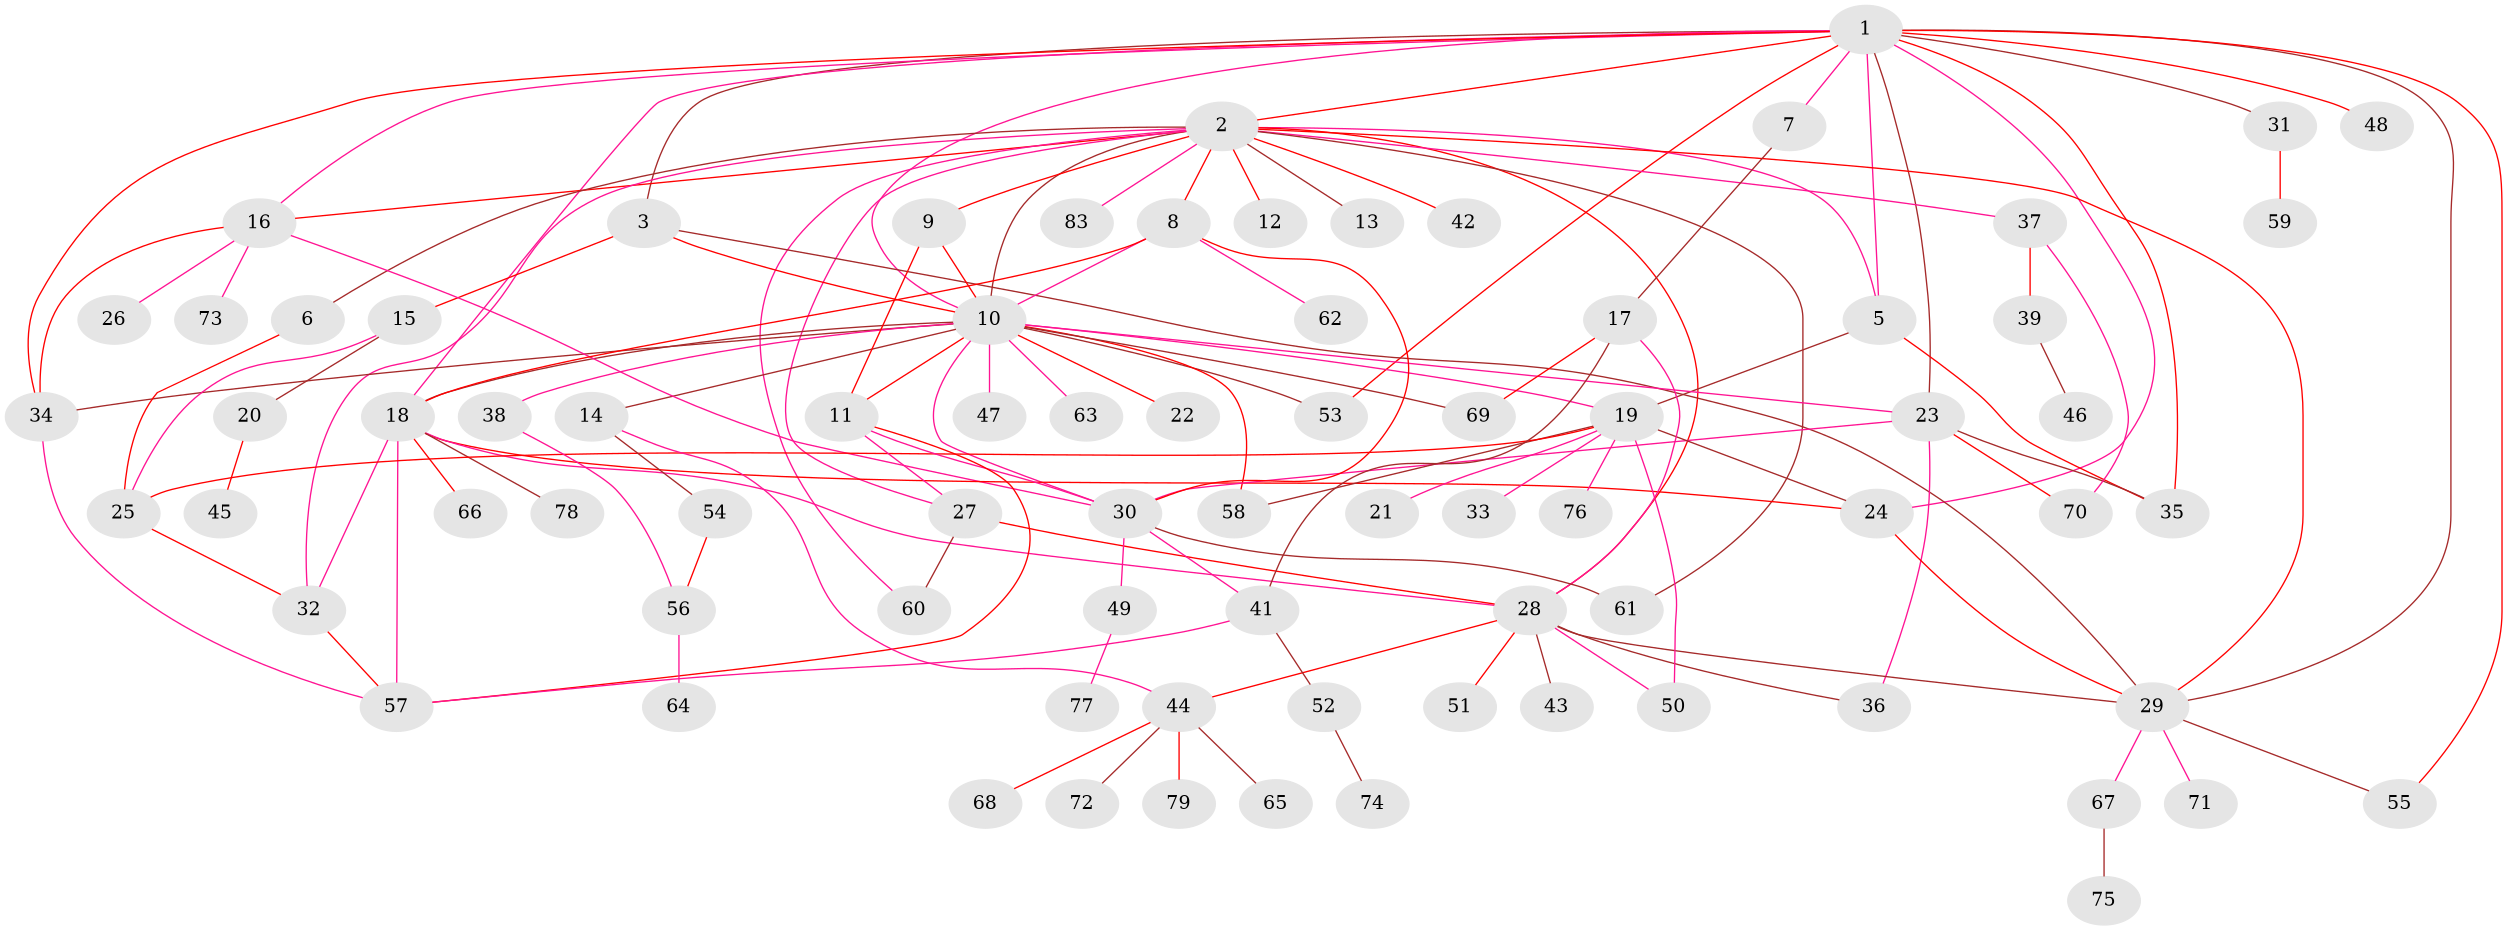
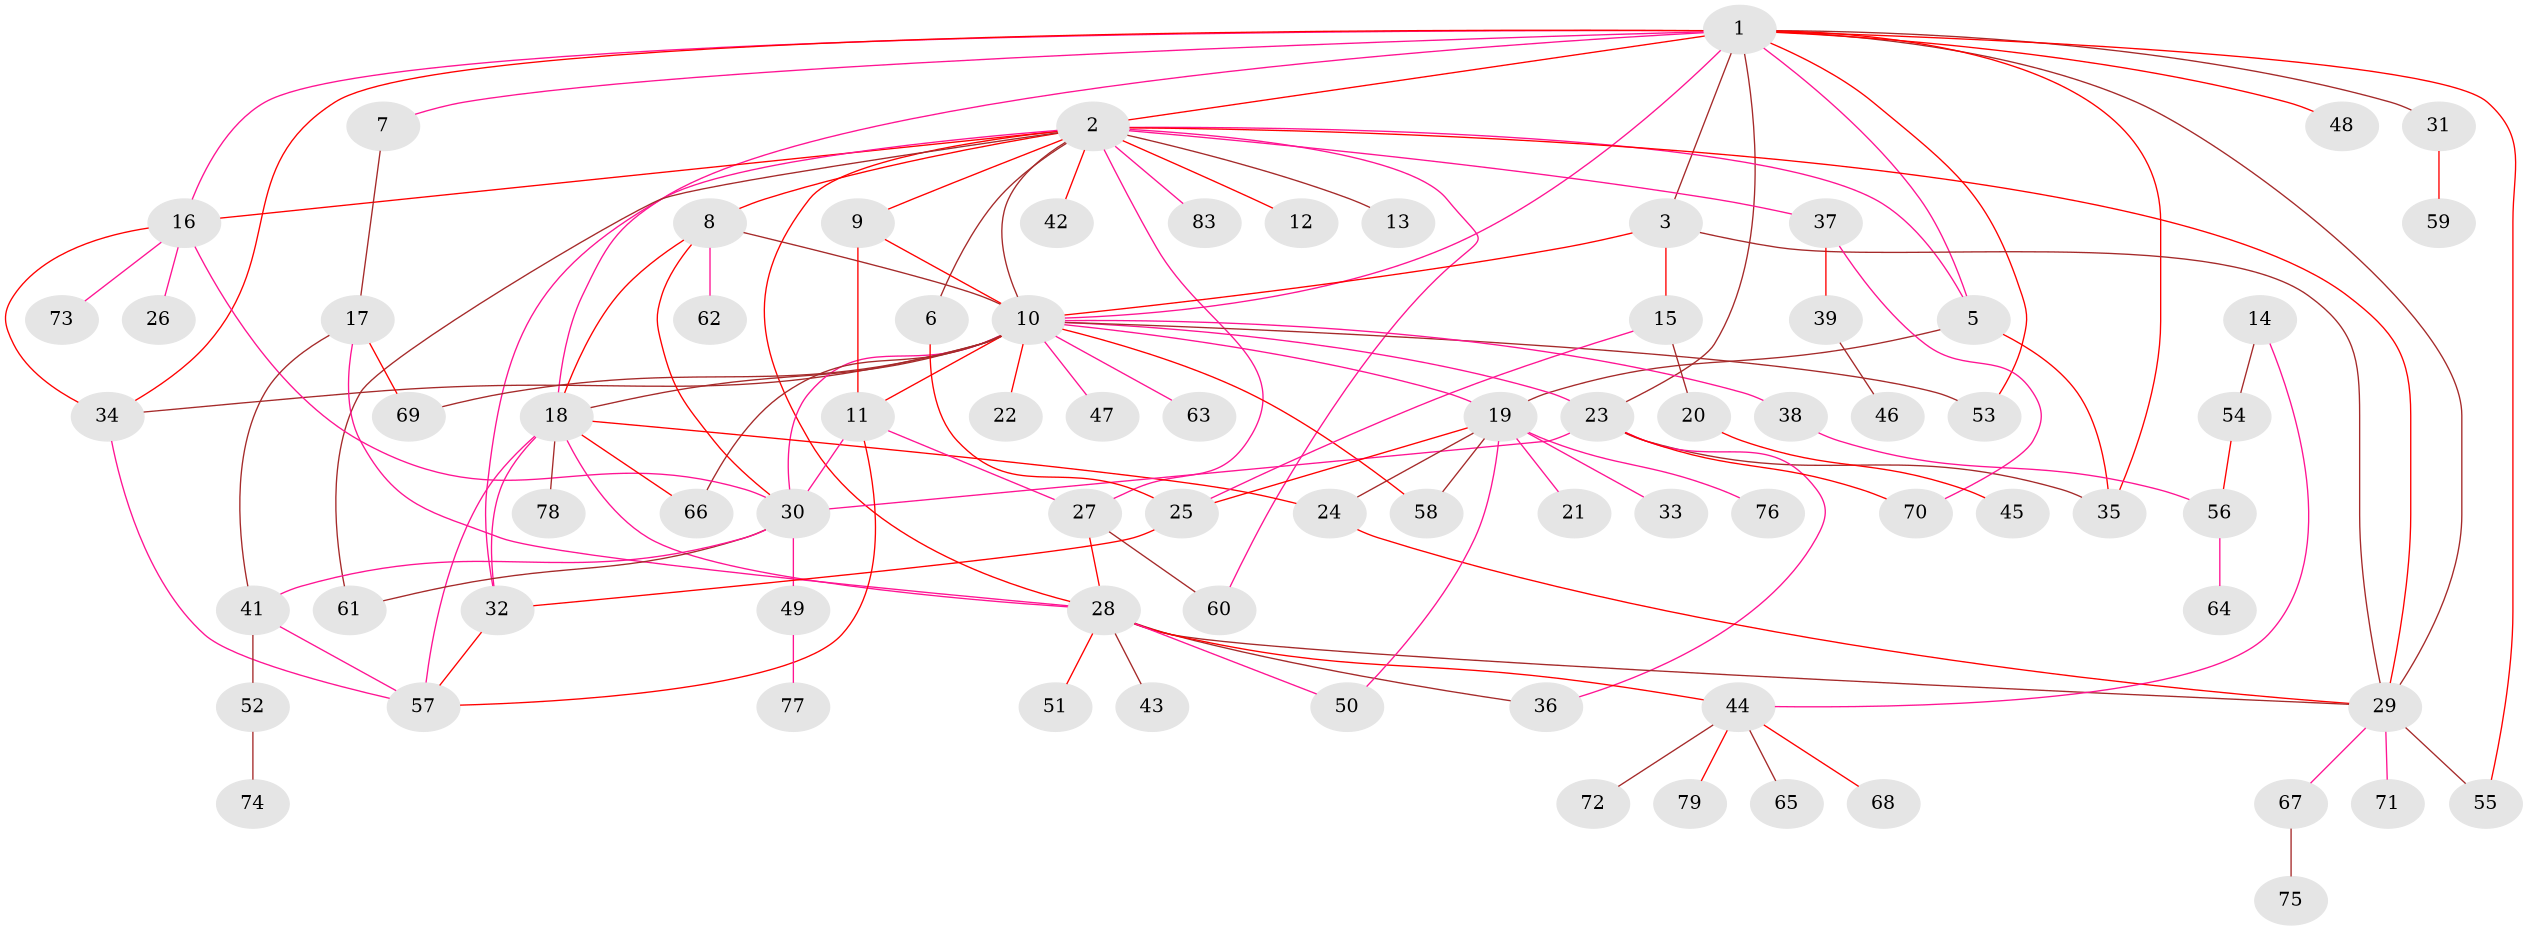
edge "8" -- "10": color deeppink -> brown
edge "1" -- "24": removed
edge "10" -- "14": now "10" -- "66"
